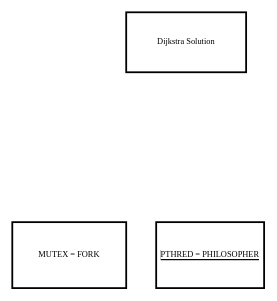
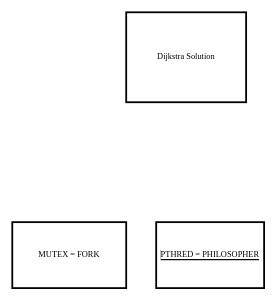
node "Dijkstra Solution": size 120x60 -> 120x90
